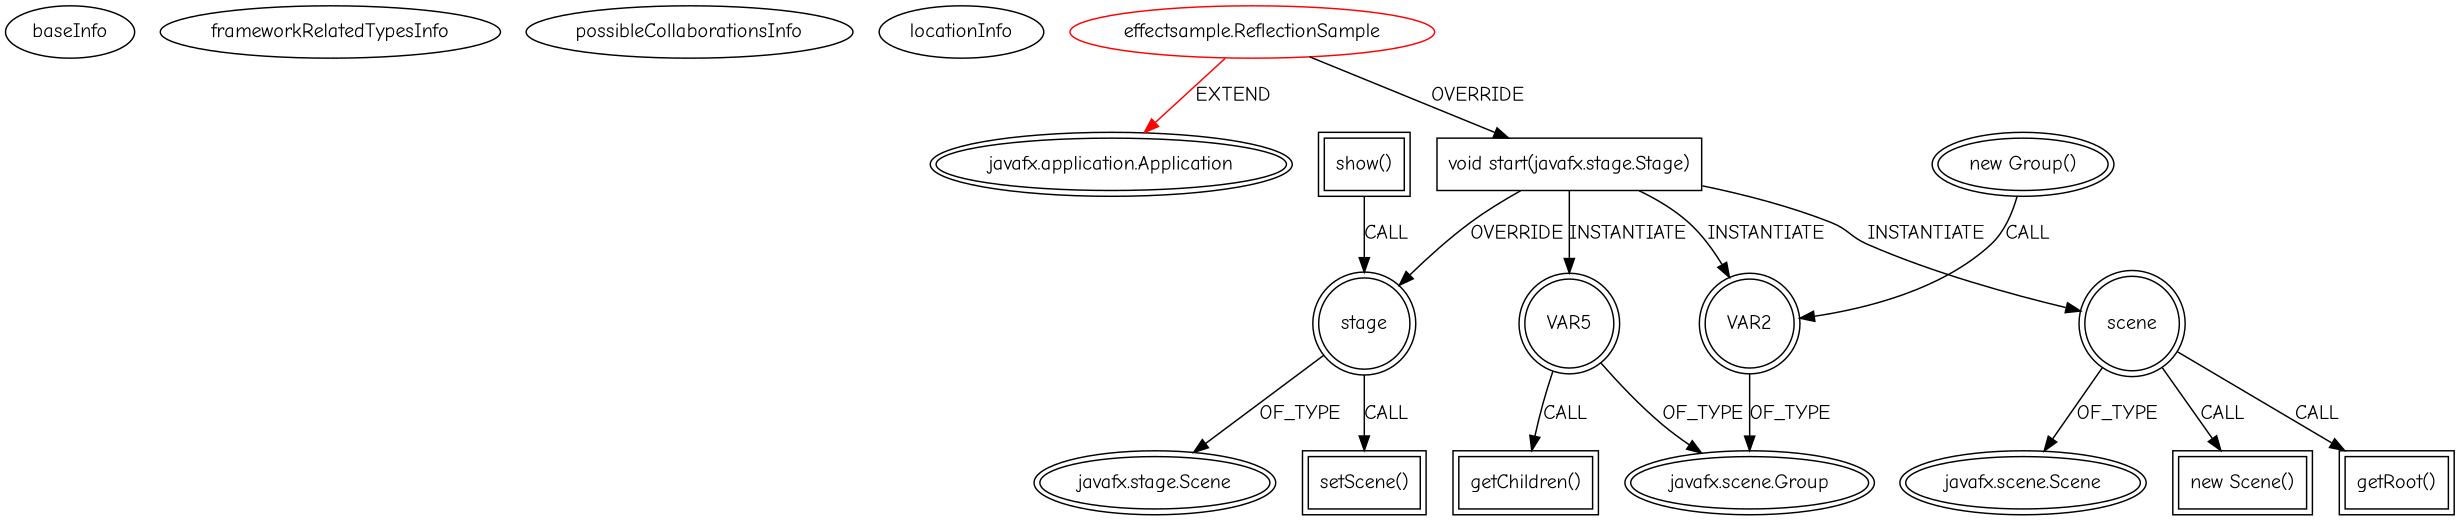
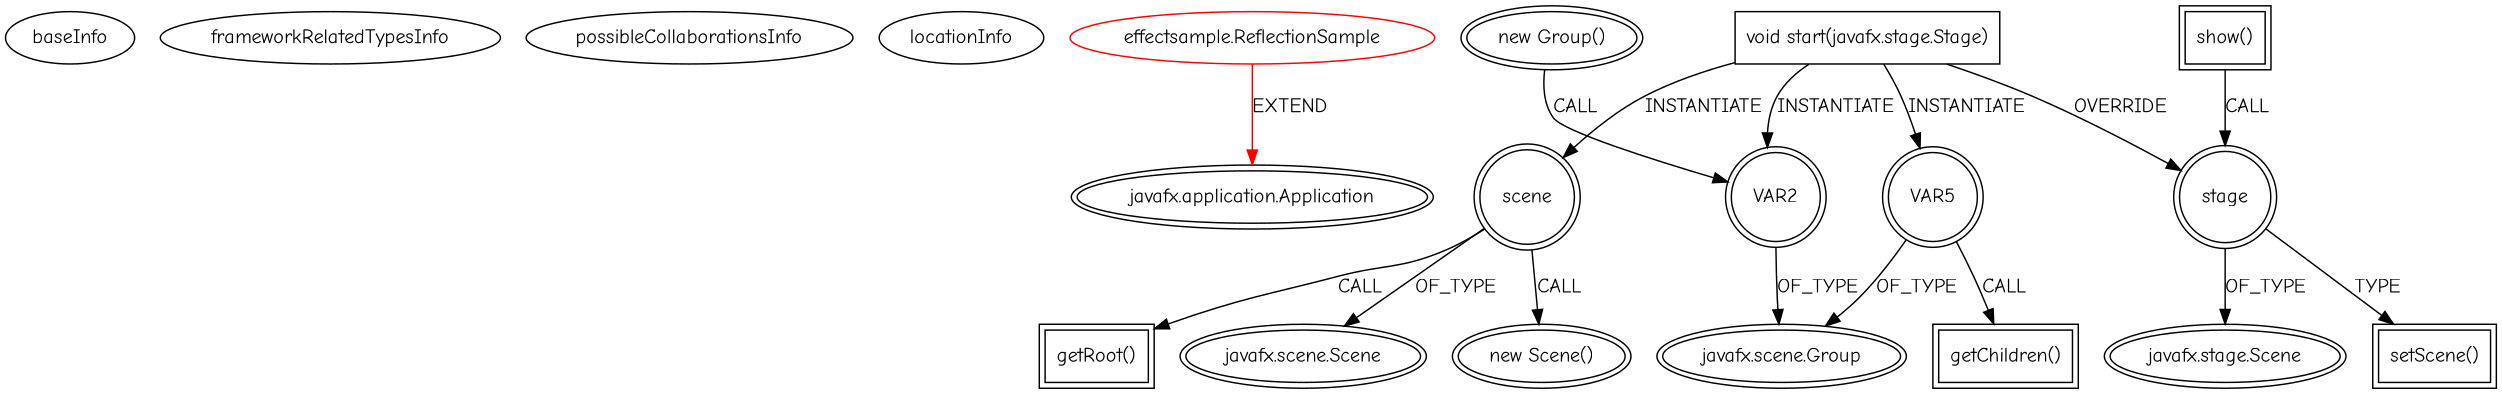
edge "effectsample.ReflectionSample" -> "void start(javafx.stage.Stage)": removed, label "OVERRIDE"
edge "stage" -> "setScene()": label "CALL" -> "TYPE"
node "new Scene()": shape box -> ellipse
